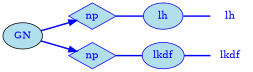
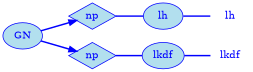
node "GN": color black -> blue
